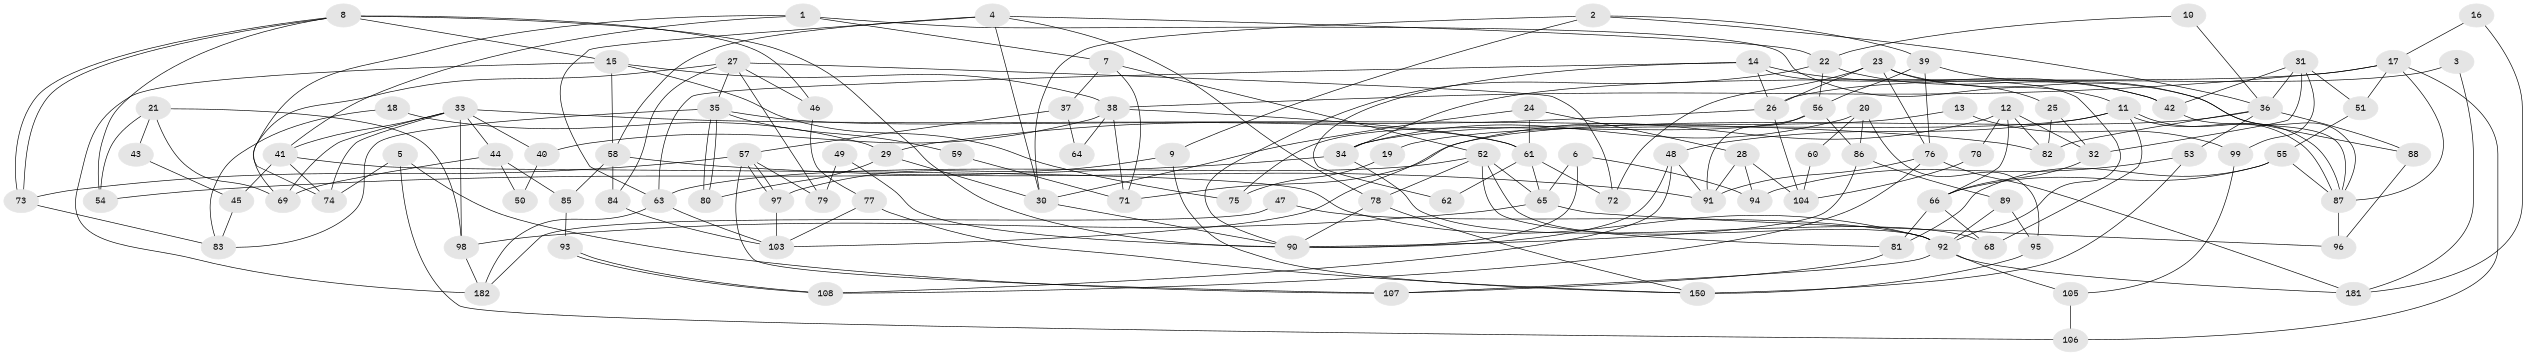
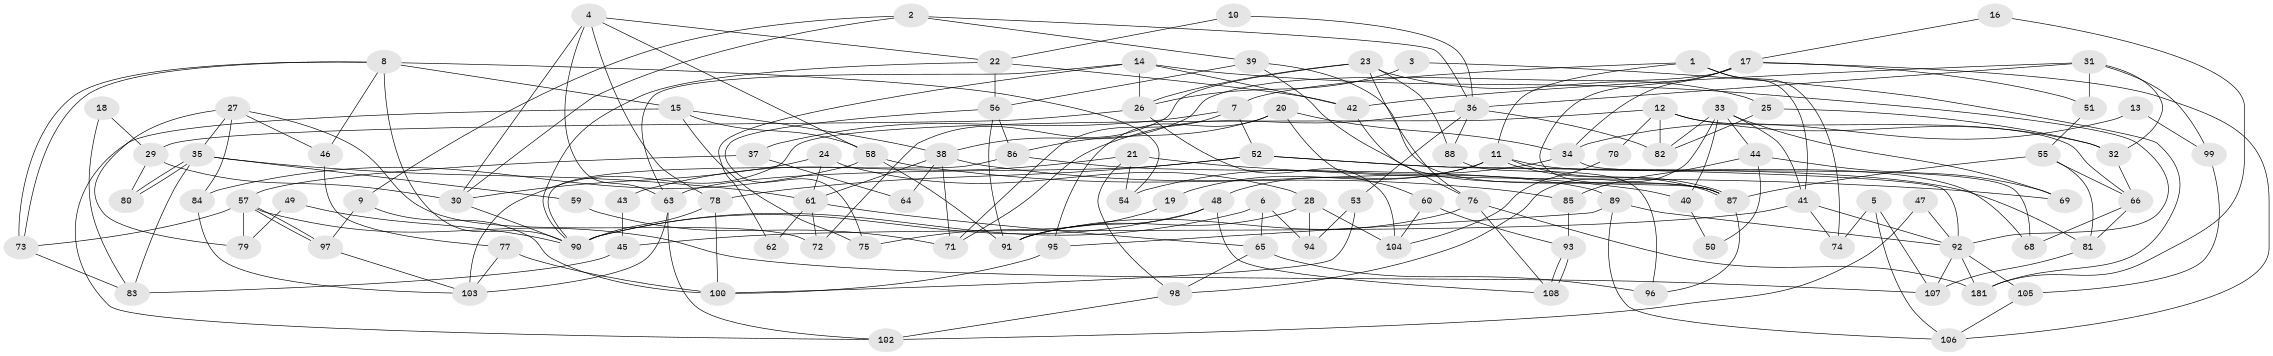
edge "27" -- "69": removed
edge "33" -- "74": removed
edge "52" -- "65": removed
edge "60" -- "93": added
node "182": label "182" -> "102"
node "150": label "150" -> "100"
edge "89" -- "106": added
